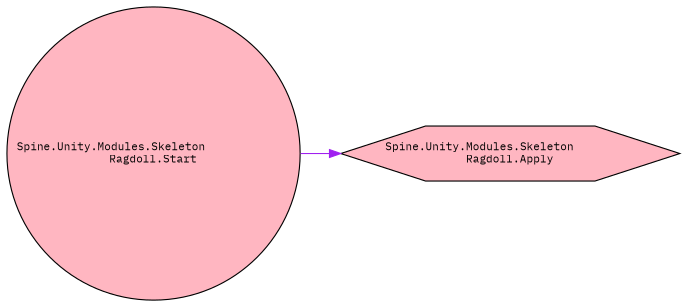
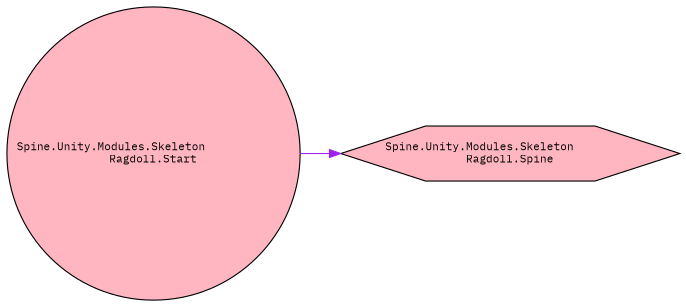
node "Spine.Unity.Modules.Skeleton Ragdoll.Apply": label "Spine.Unity.Modules.Skeleton Ragdoll.Apply" -> "Spine.Unity.Modules.Skeleton Ragdoll.Spine"
